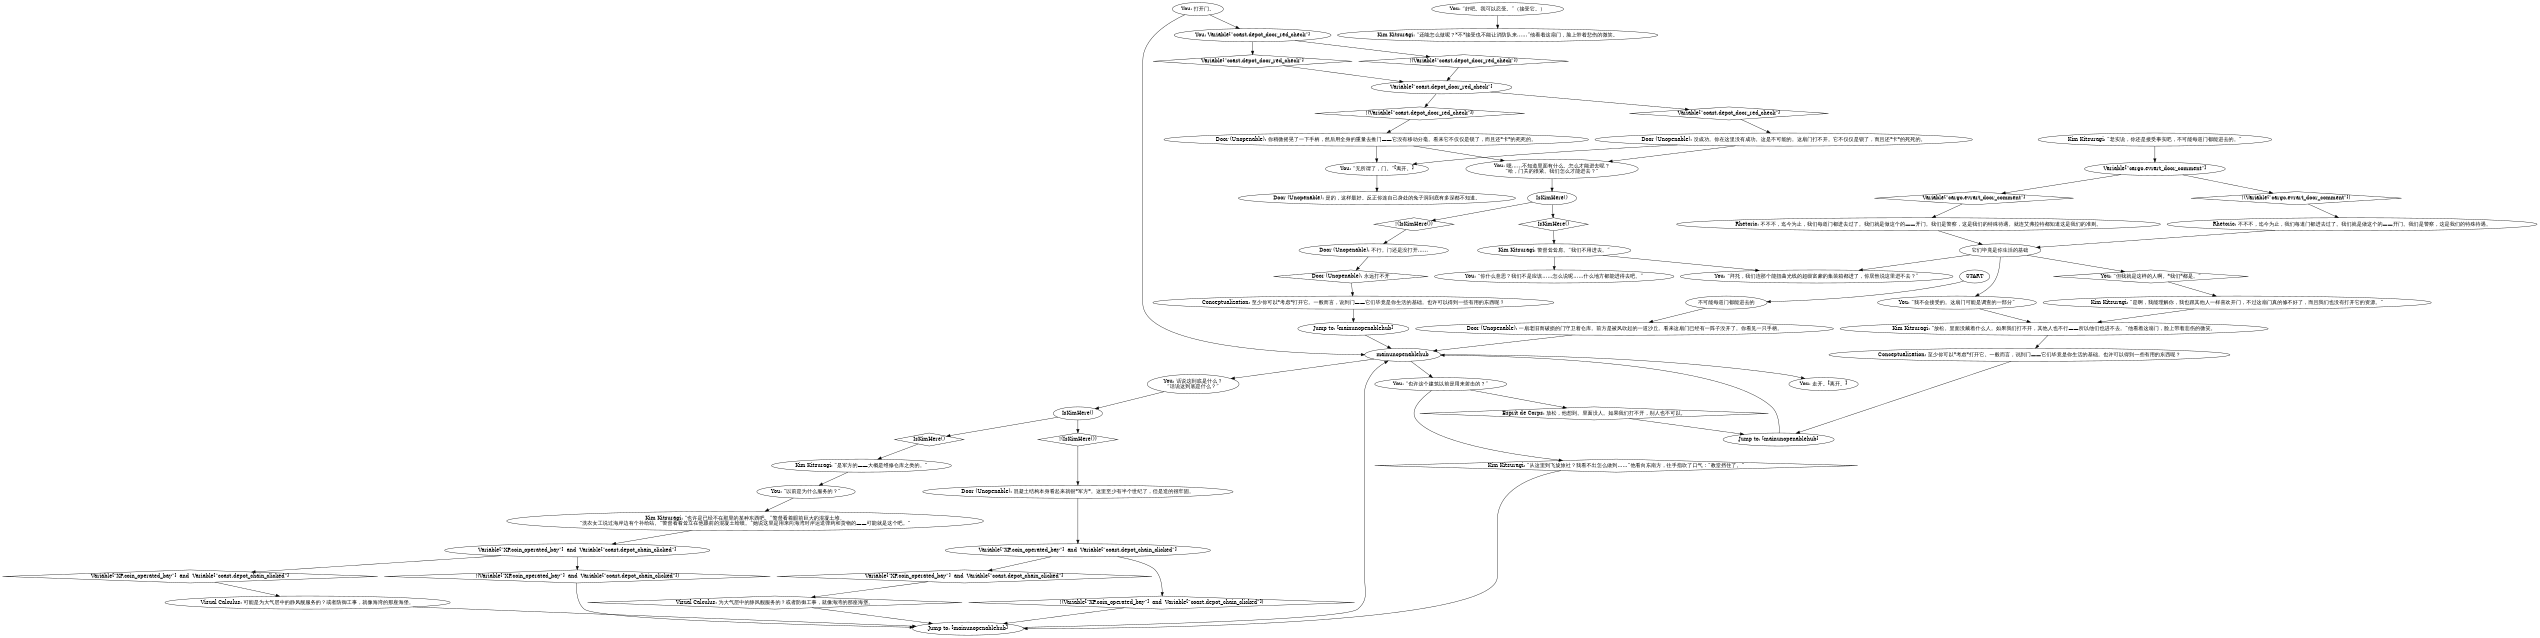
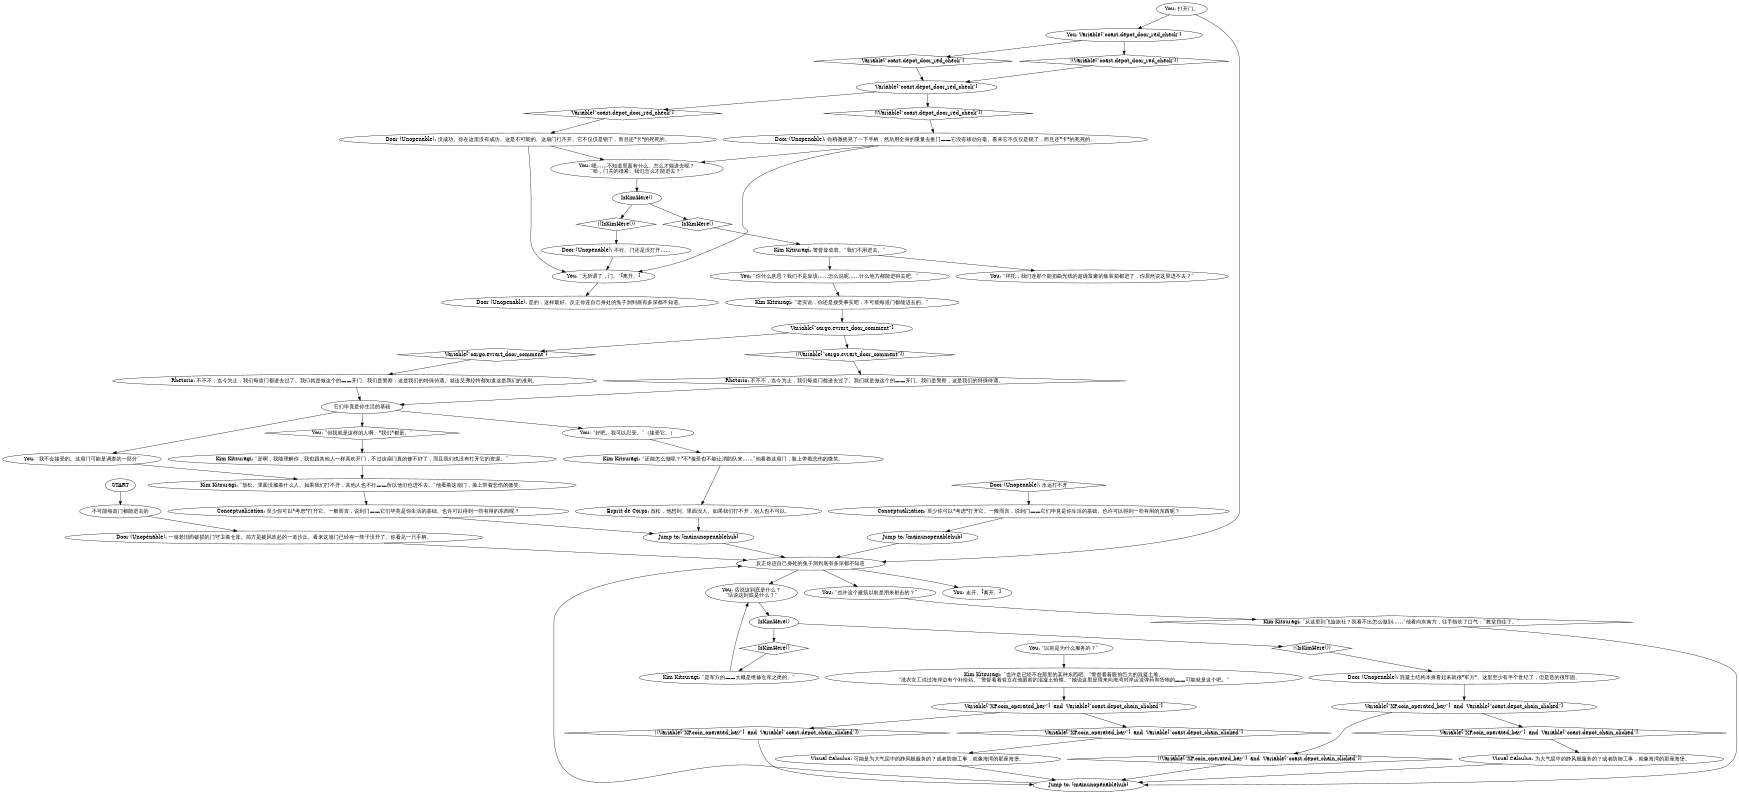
node "Rhetoric: 不不不，迄今为止，我们每道门都进去过了。我们就是做这个的——开门。我们是警察，这是我们的特殊待遇。": shape ellipse -> diamond
edge "Door (Unopenable): 不行。门还是没打开……" -> "Door (Unopenable): 永远打不开": now "Door (Unopenable): 不行。门还是没打开……" -> "You: “无所谓了，门。”[离开。]"
edge "它们毕竟是你生活的基础" -> "You: “拜托，我们连那个能扭曲光线的超级富豪的集装箱都进了，你居然说这里进不去？”": now "它们毕竟是你生活的基础" -> "You: “好吧。我可以忍受。”（接受它。）"
edge "You: “你什么意思？我们不是应该……怎么说呢……什么地方都能进得去吧。”" -> "Kim Kitsuragi: “老实说，你还是接受事实吧，不可能每道门都能进去的。”": added
node "mainunopenablehub": label "mainunopenablehub" -> "反正你连自己身处的兔子洞到底有多深都不知道"
edge "You: “也许这个建筑以前是用来射击的？”" -> "Esprit de Corps: 放松，他想到。里面没人。如果我们打不开，别人也不可以。": now "Kim Kitsuragi: “还能怎么做呢？*不*接受也不能让消防队来……”他看着这扇门，脸上带着悲伤的微笑。" -> "Esprit de Corps: 放松，他想到。里面没人。如果我们打不开，别人也不可以。"
node "Esprit de Corps: 放松，他想到。里面没人。如果我们打不开，别人也不可以。": shape diamond -> ellipse
edge "Kim Kitsuragi: “是军方的——大概是维修仓库之类的。”" -> "You: “以前是为什么服务的？”": now "Kim Kitsuragi: “是军方的——大概是维修仓库之类的。”" -> "You: 话说这到底是什么？ “话说这到底是什么？”"
node "Visual Calculus: 为大气层中的静风舰服务的？或者防御工事，就像海湾的那座海堡。": shape diamond -> ellipse
